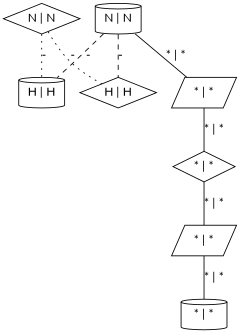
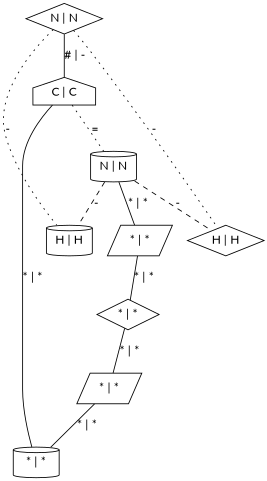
node "C | C": added
